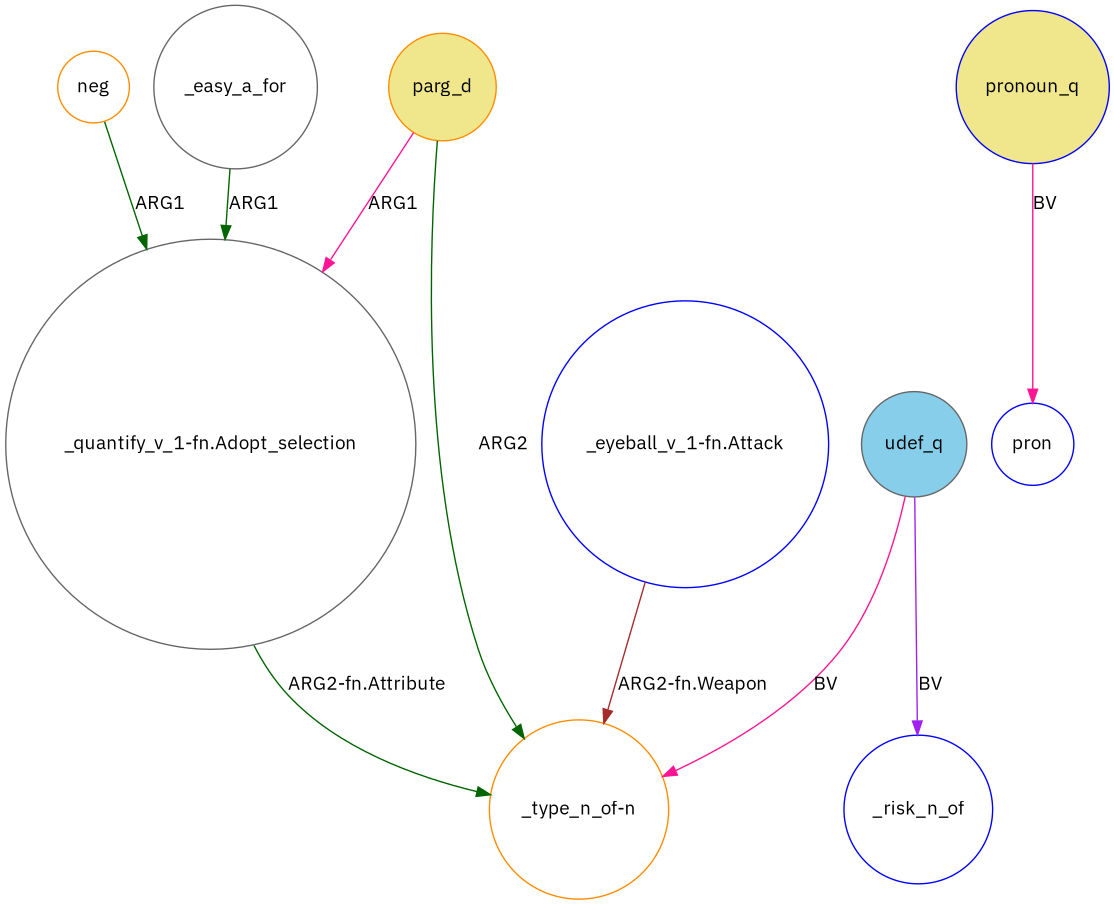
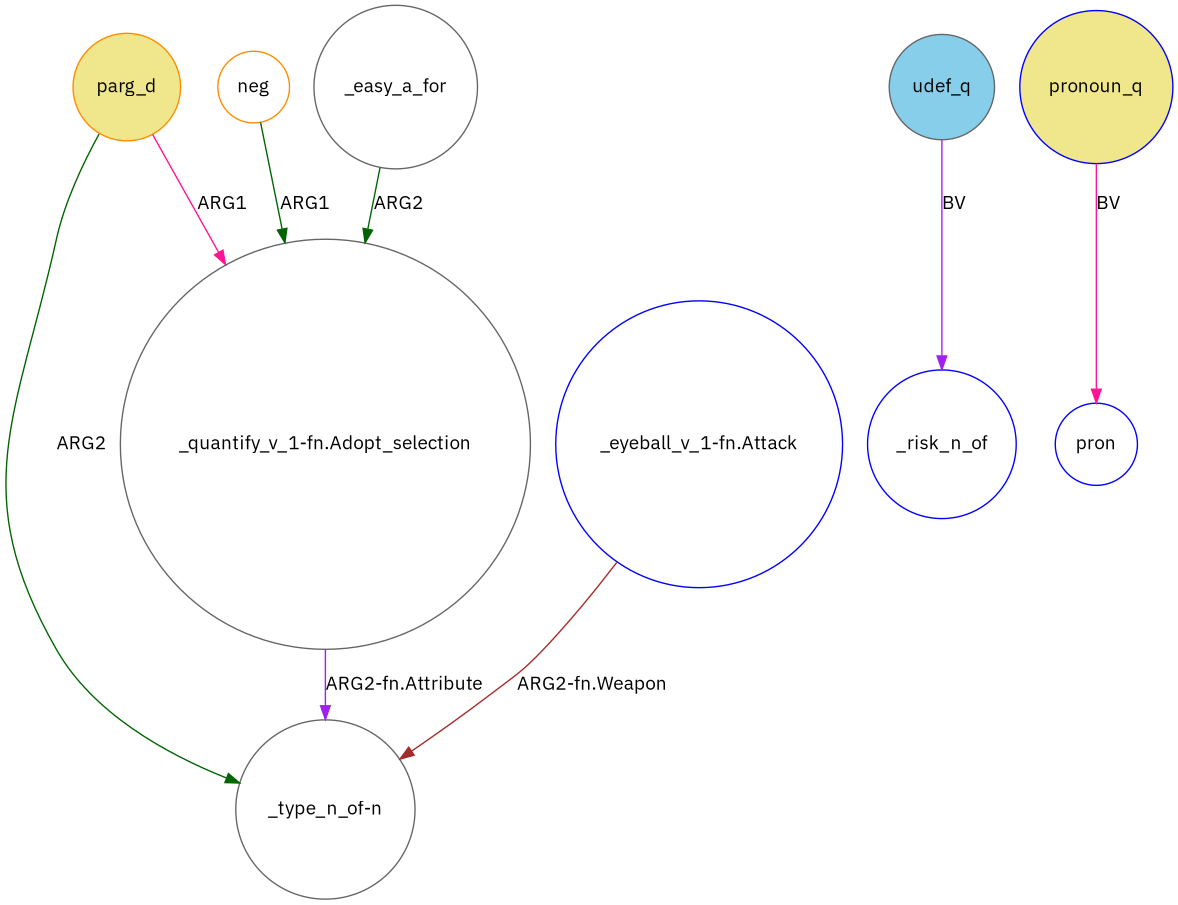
edge "_easy_a_for" -> "_quantify_v_1-fn.Adopt_selection": label "ARG1" -> "ARG2"
edge "udef_q" -> "_type_n_of-n": removed, label "BV"
edge "_quantify_v_1-fn.Adopt_selection" -> "_type_n_of-n": color darkgreen -> purple
node "_type_n_of-n": color darkorange -> gray40
